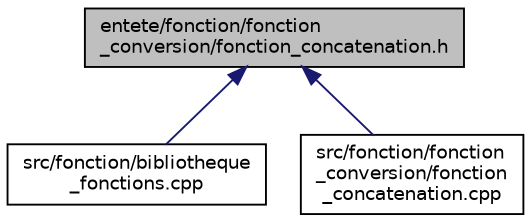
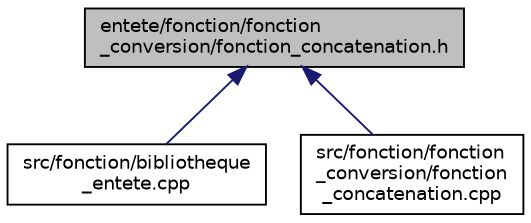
node "src/fonction/bibliotheque _fonctions.cpp": label "src/fonction/bibliotheque _fonctions.cpp" -> "src/fonction/bibliotheque _entete.cpp"
